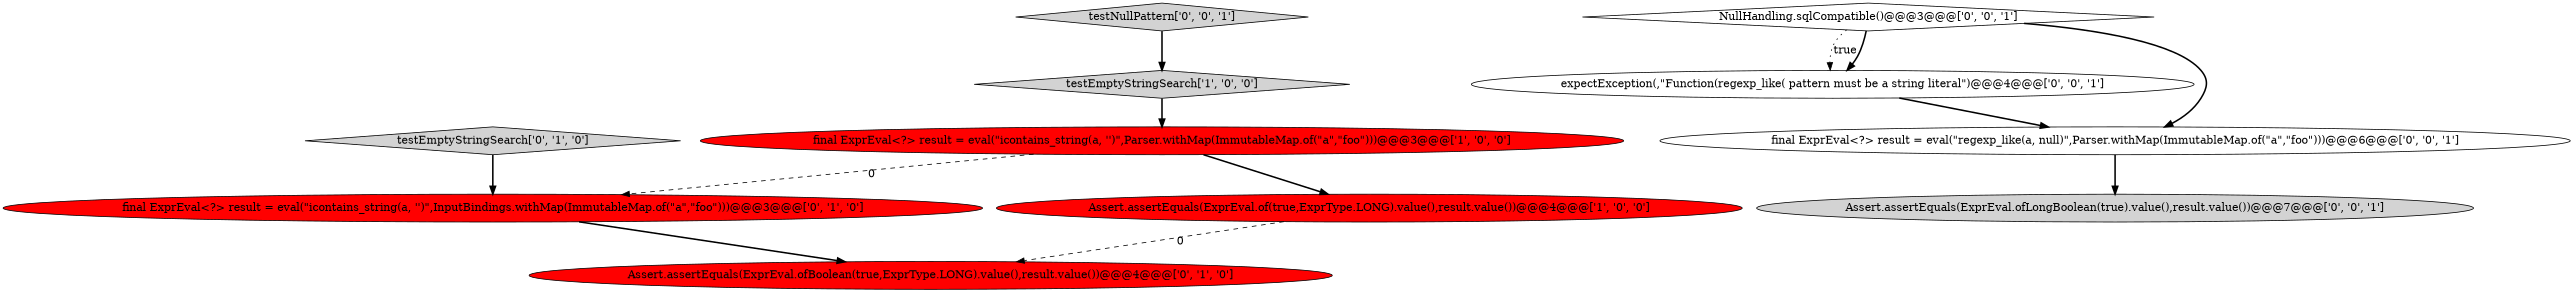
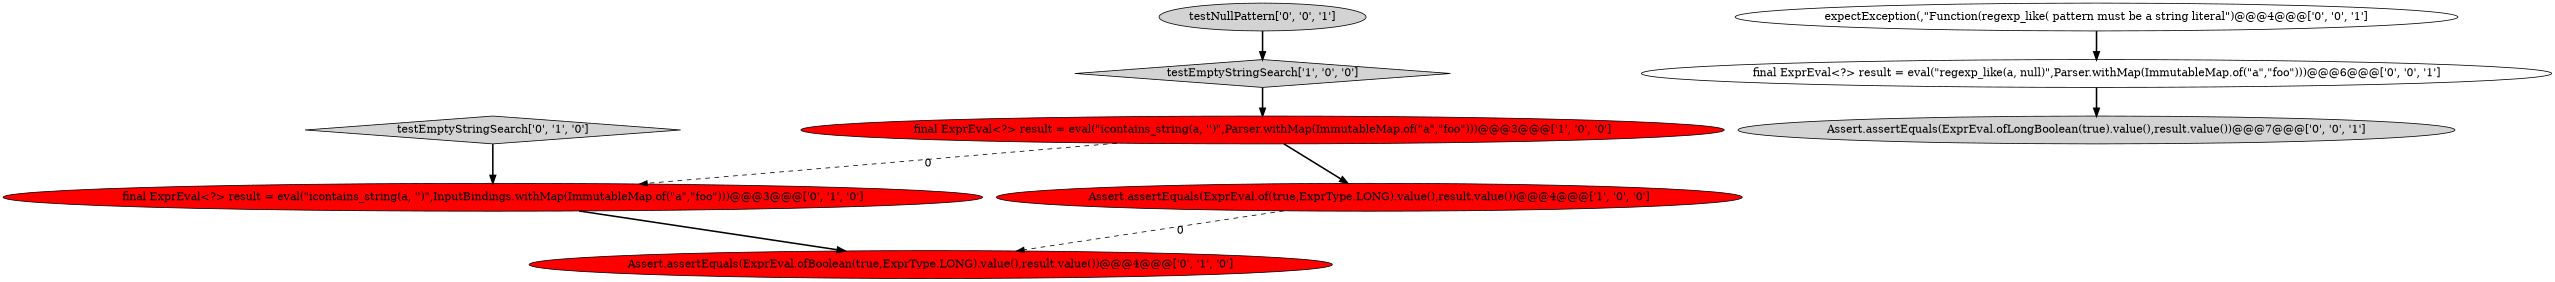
node "testNullPattern['0', '0', '1']": shape diamond -> ellipse
node "NullHandling.sqlCompatible()@@@3@@@['0', '0', '1']": removed
